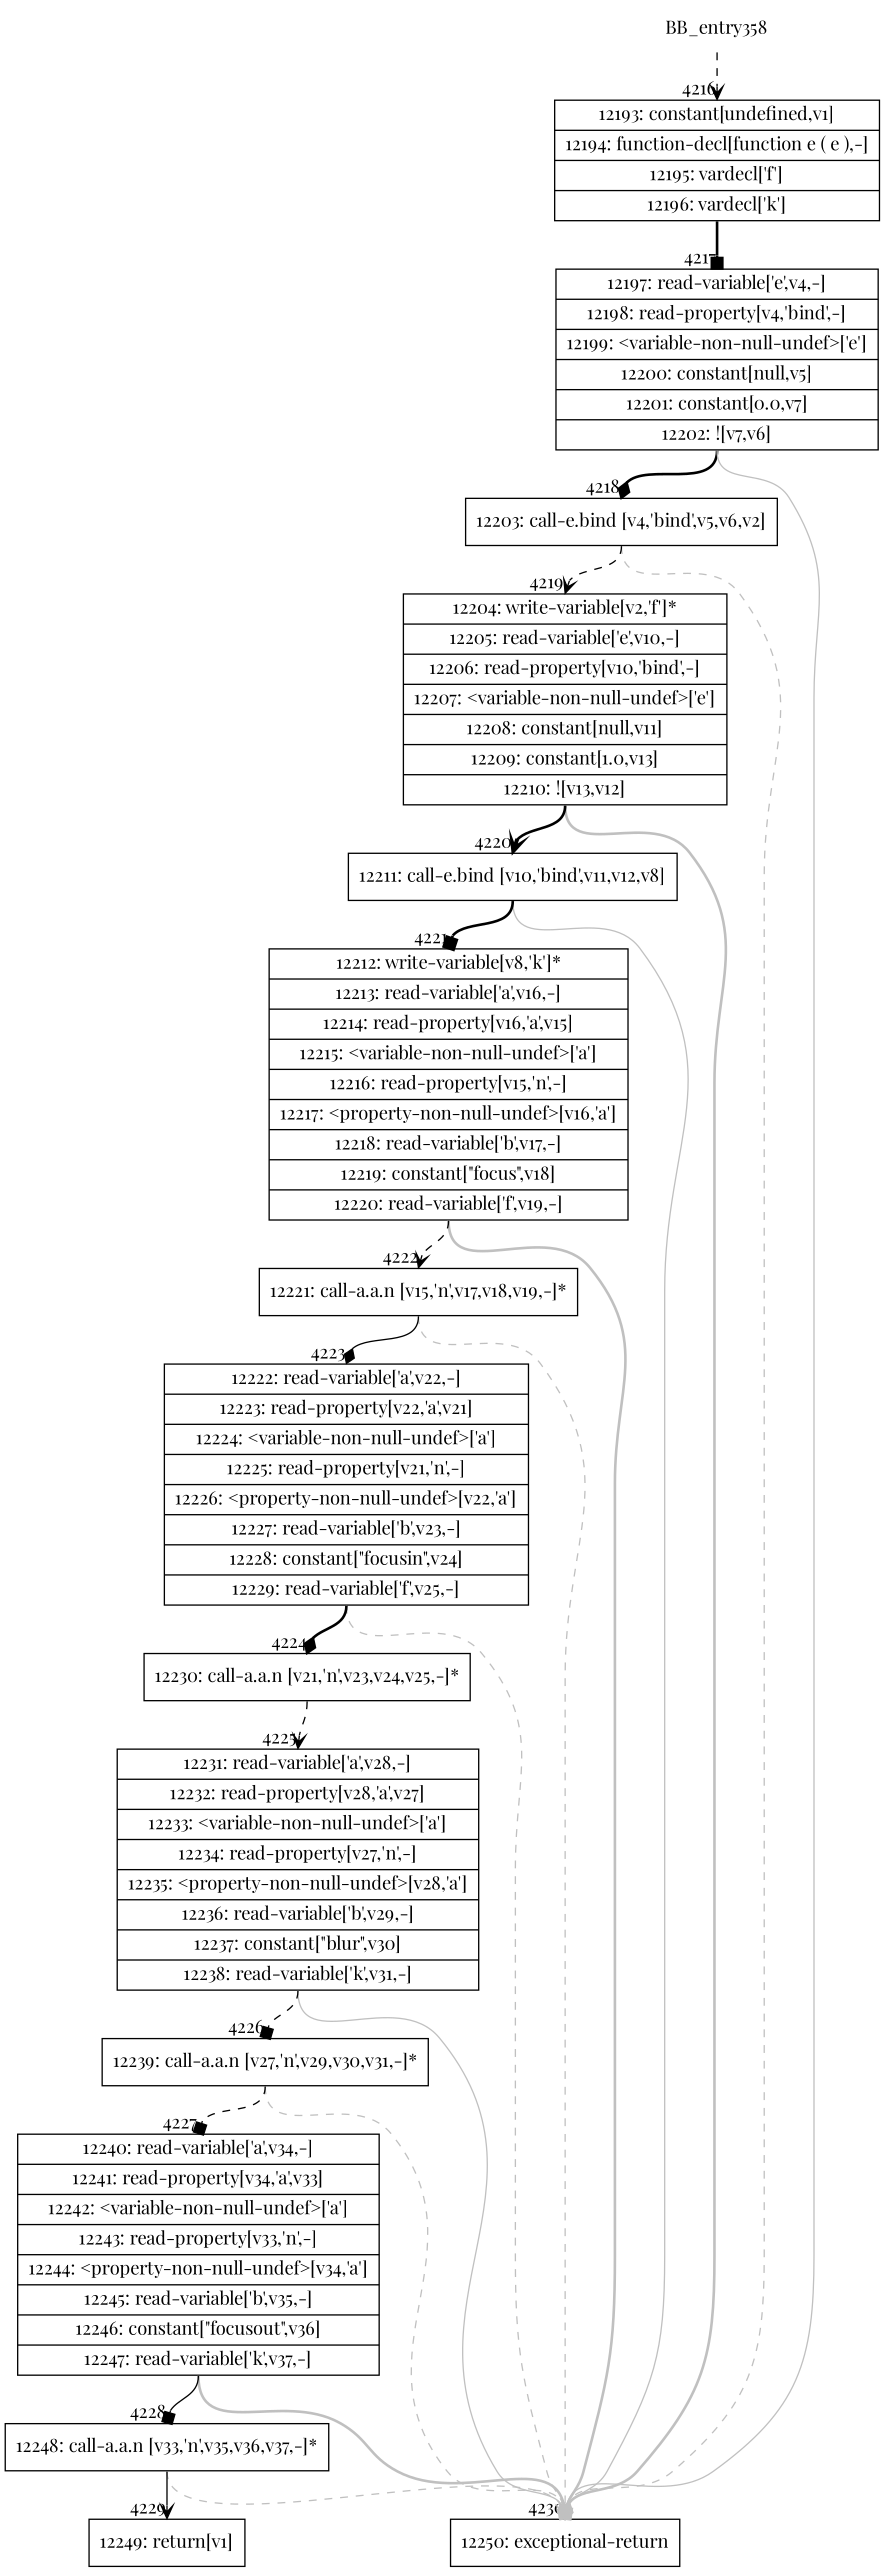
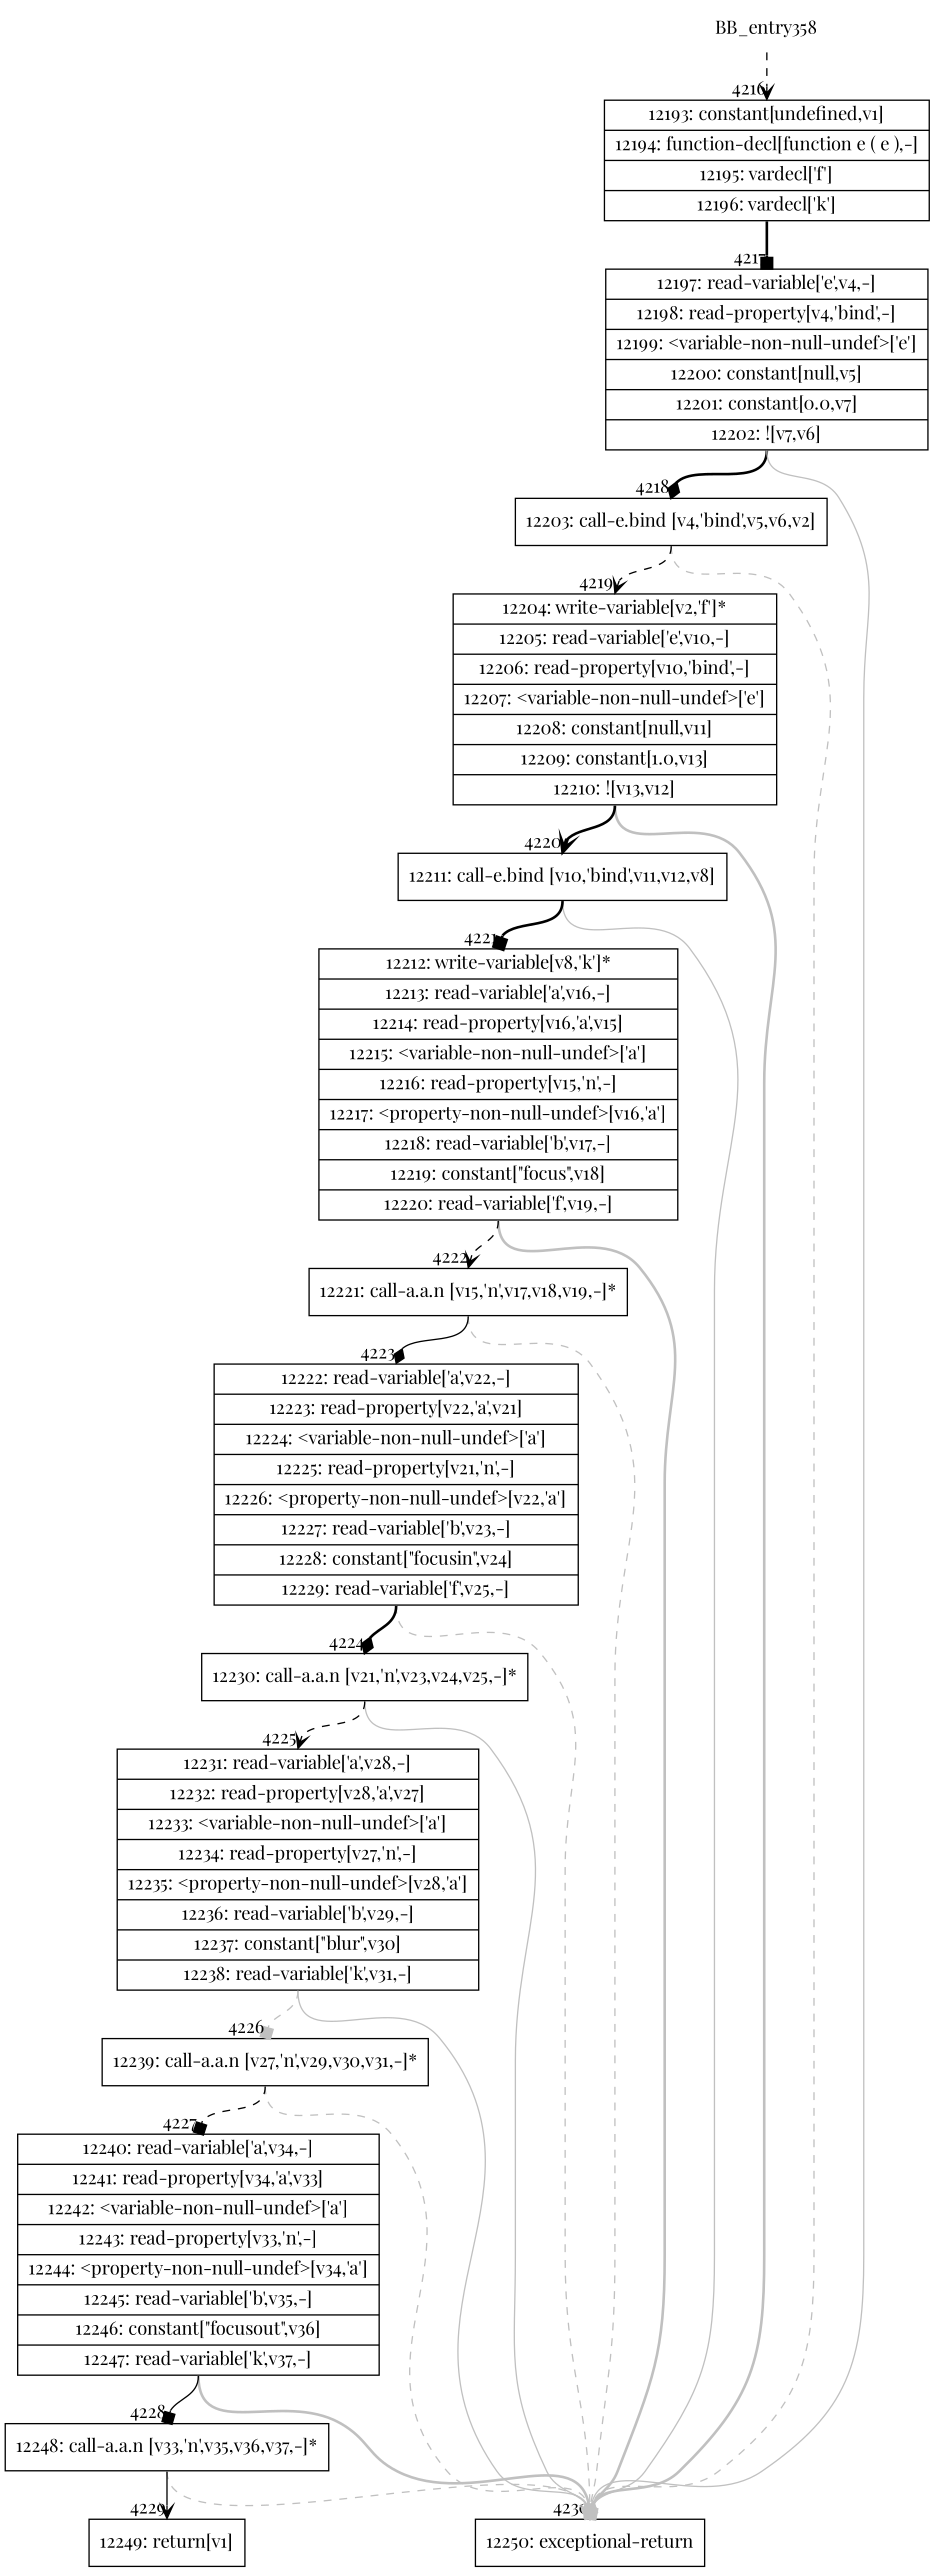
edge "12231: read-variable['a',v28,-]" -> "12239: call-a.a.n [v27,'n',v29,v30,v31,-]*": color black -> gray
edge "12230: call-a.a.n [v21,'n',v23,v24,v25,-]*" -> "12250: exceptional-return": added
